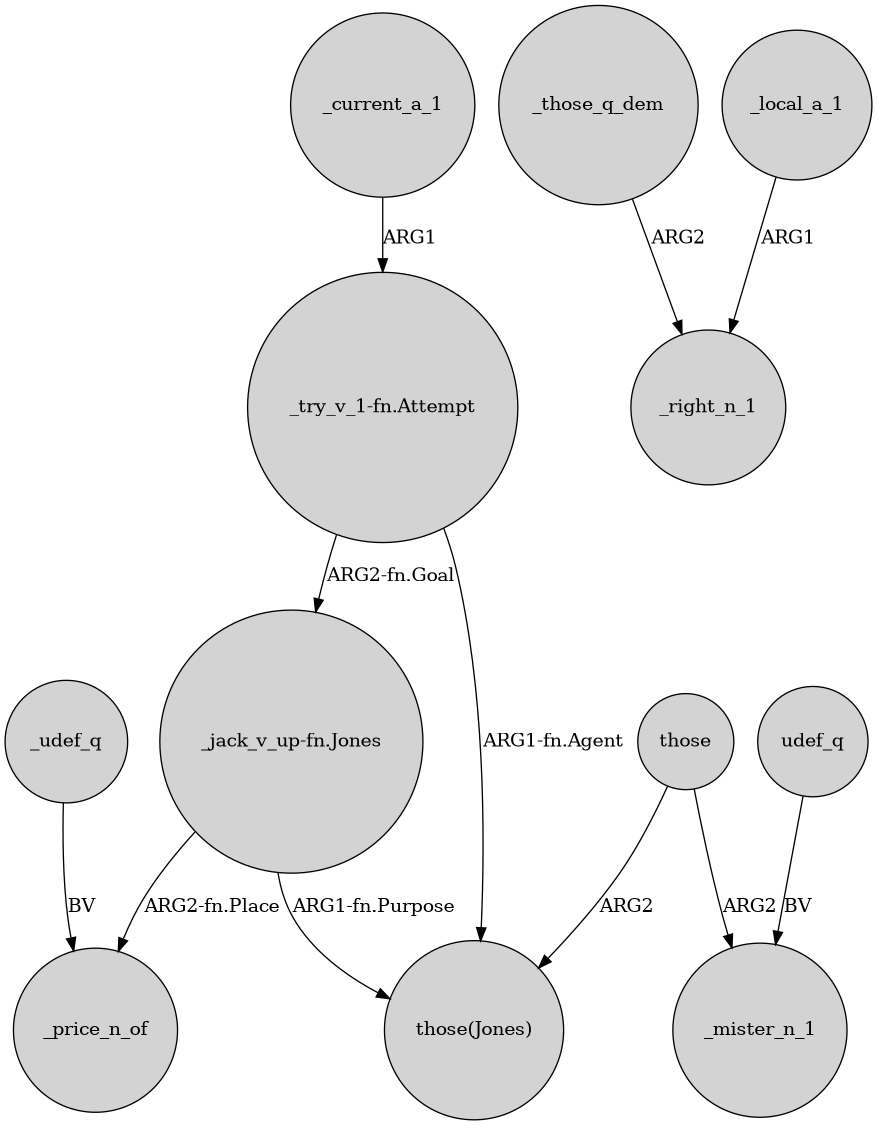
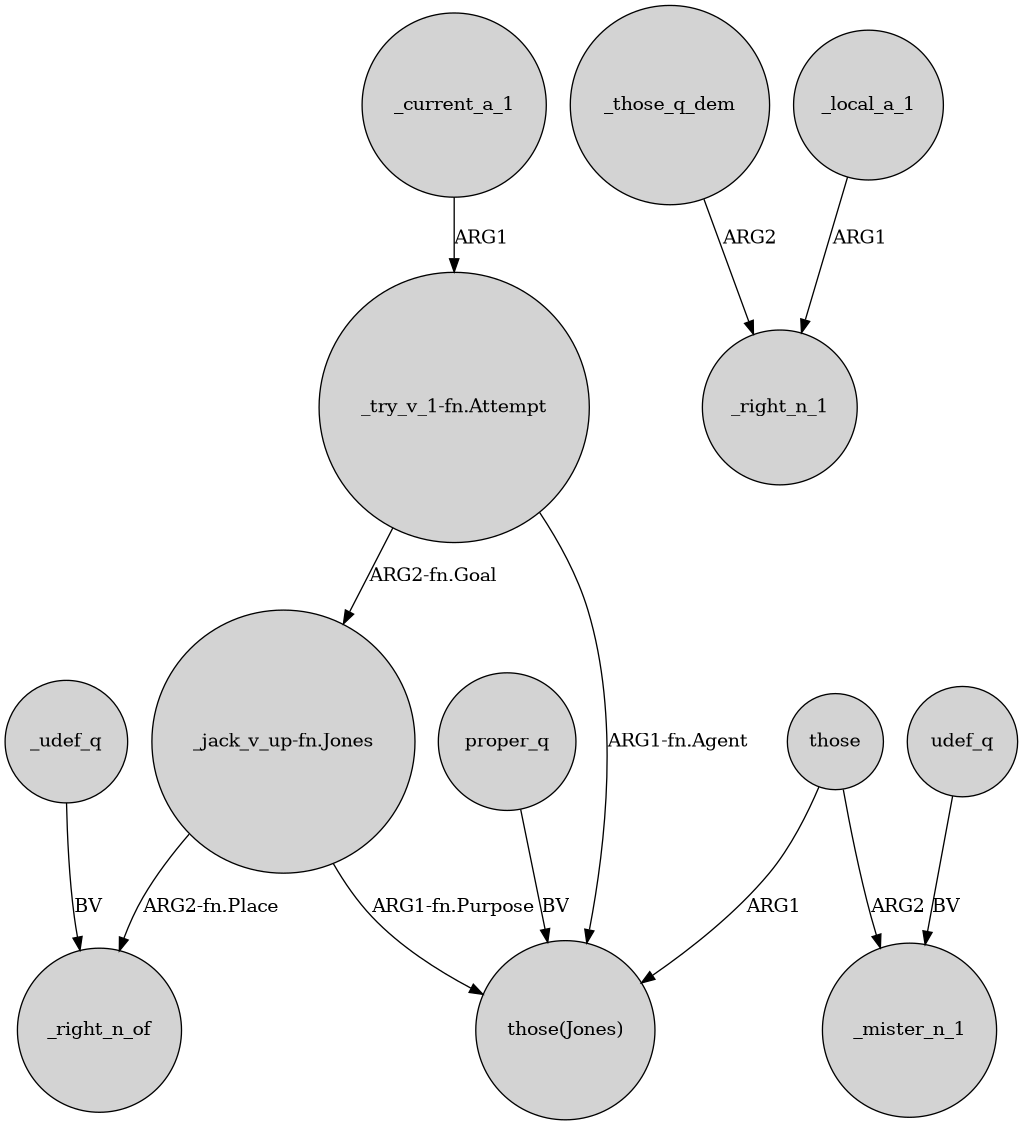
node "proper_q": added
edge "those" -> "those(Jones)": label "ARG2" -> "ARG1"
node "_price_n_of": label "_price_n_of" -> "_right_n_of"
